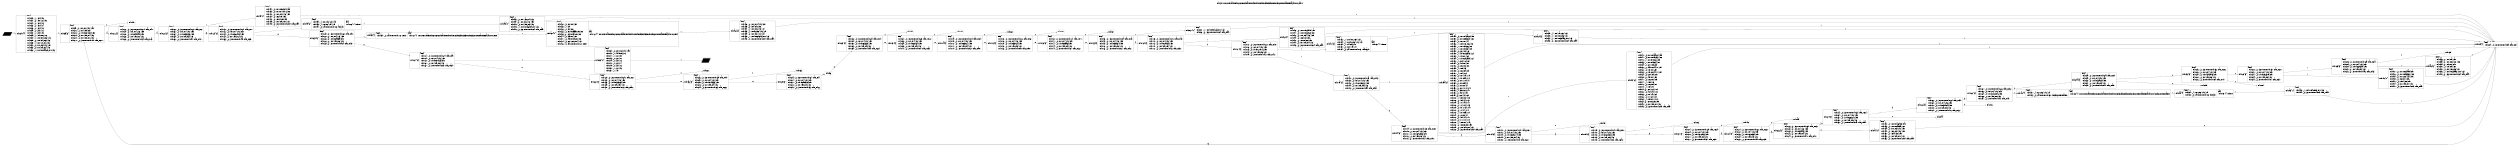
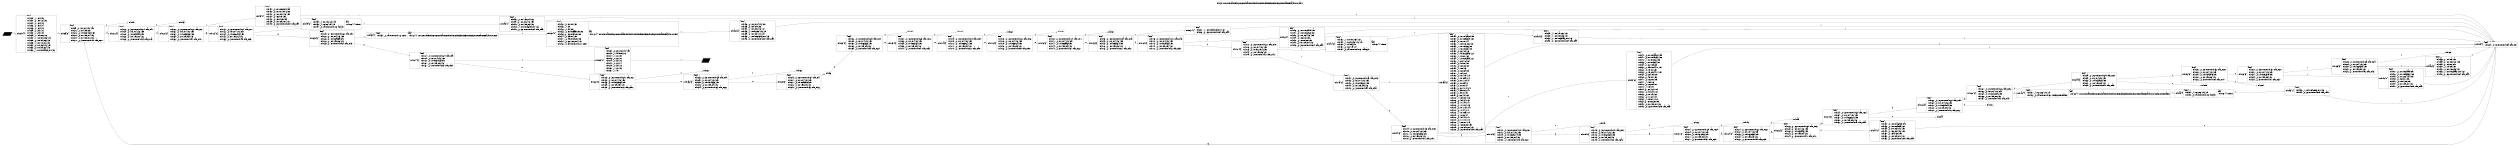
node "0x401d5a": added
